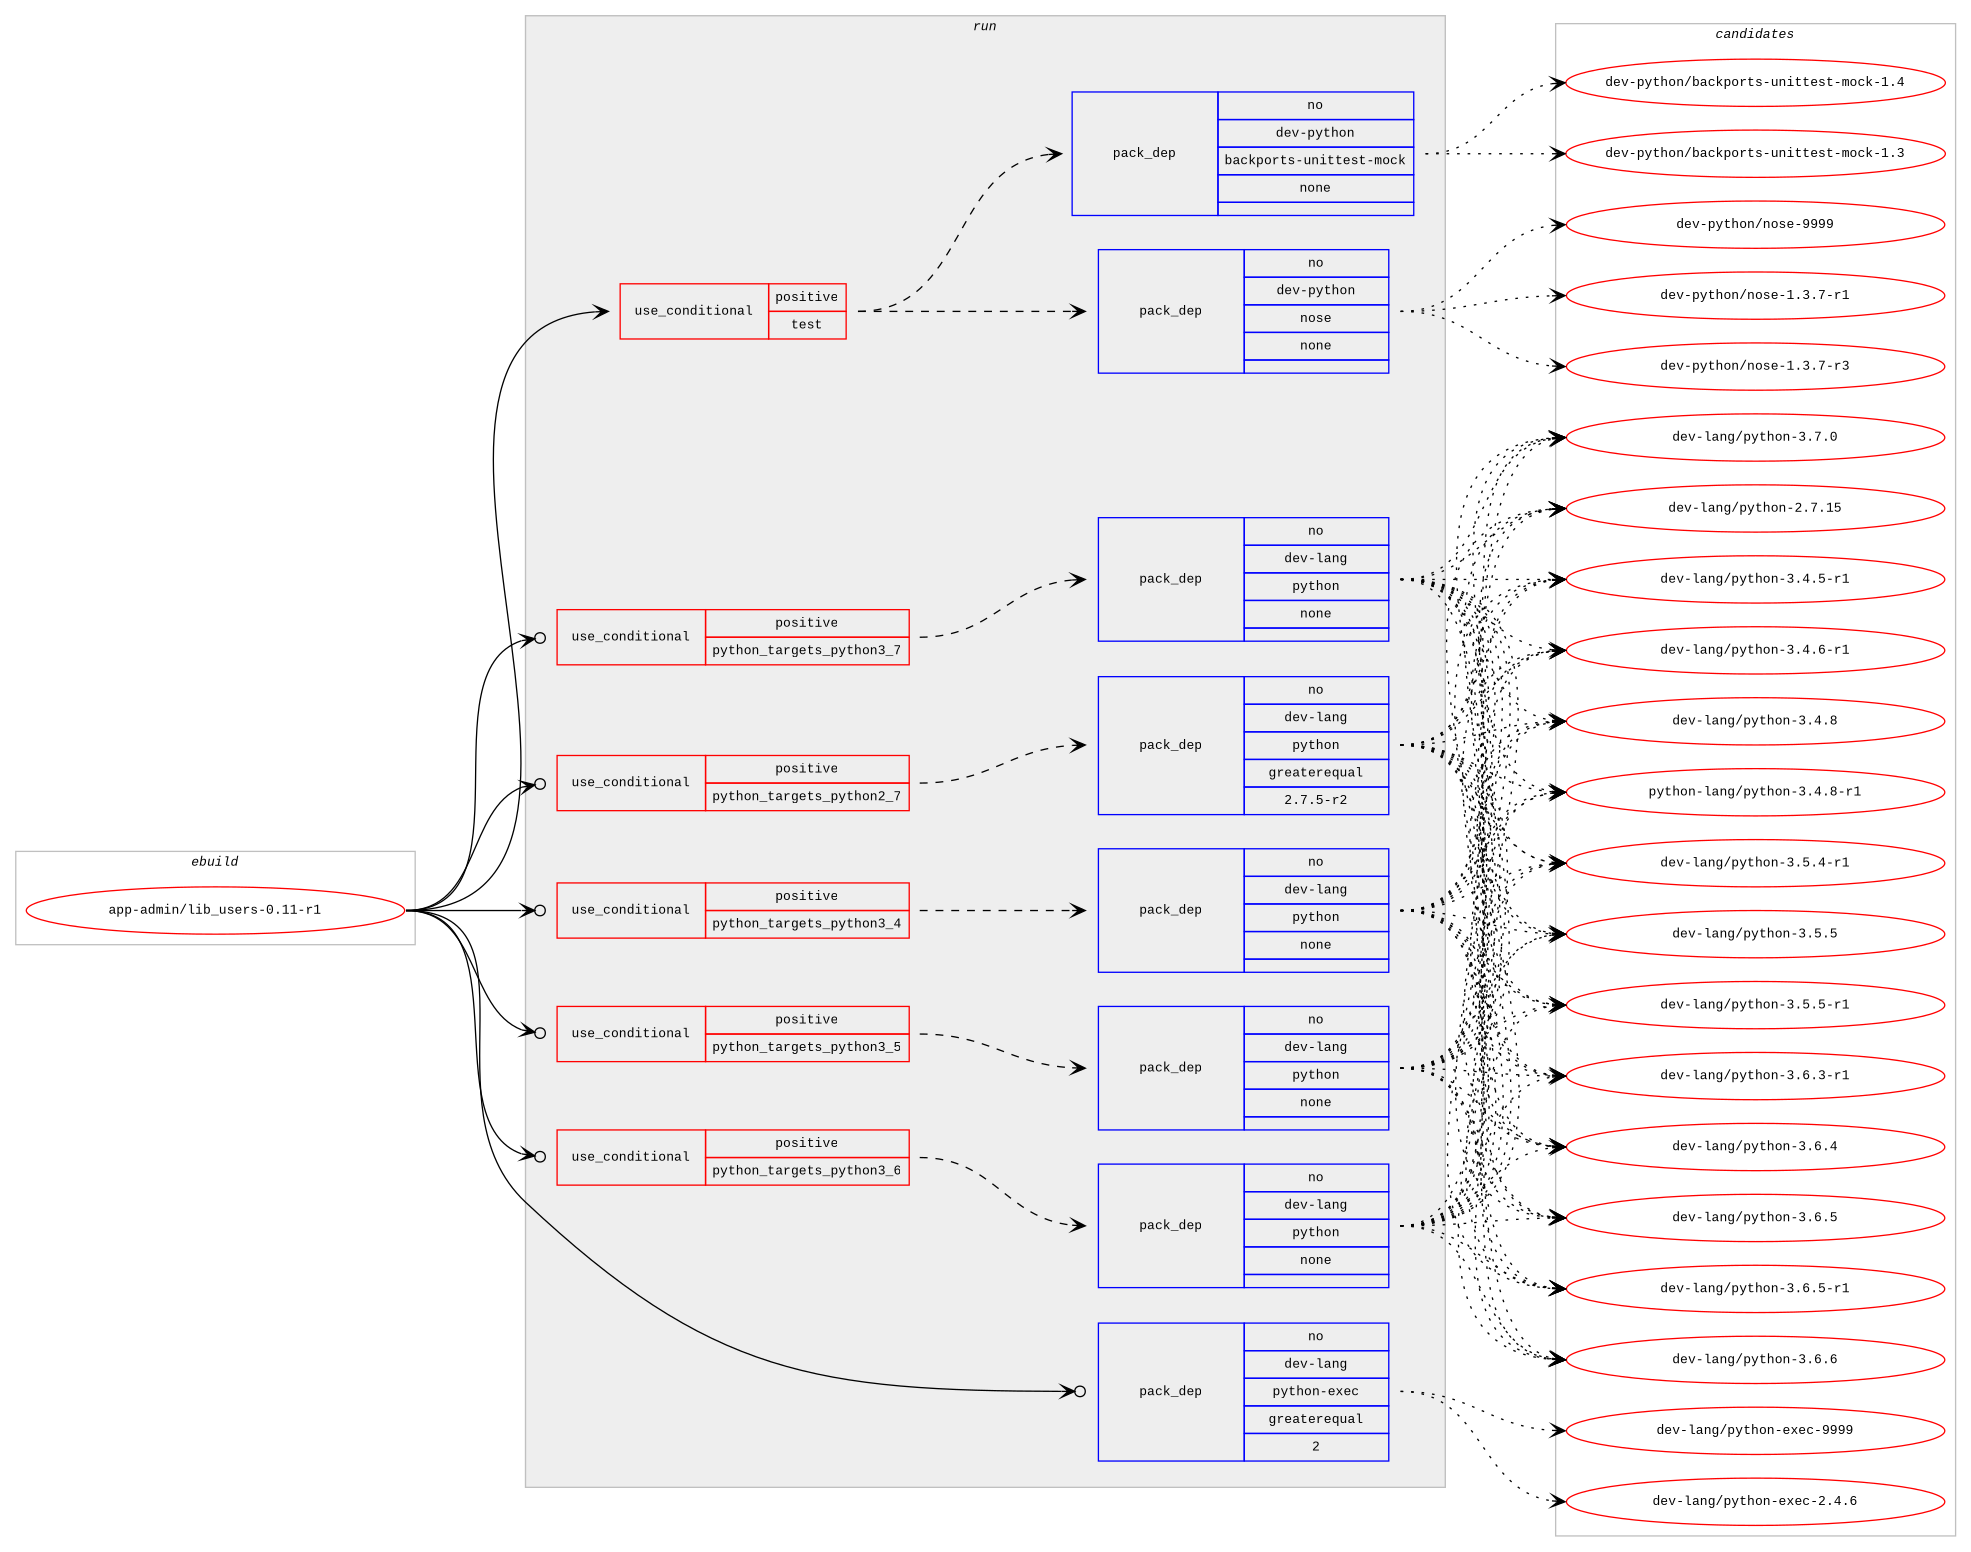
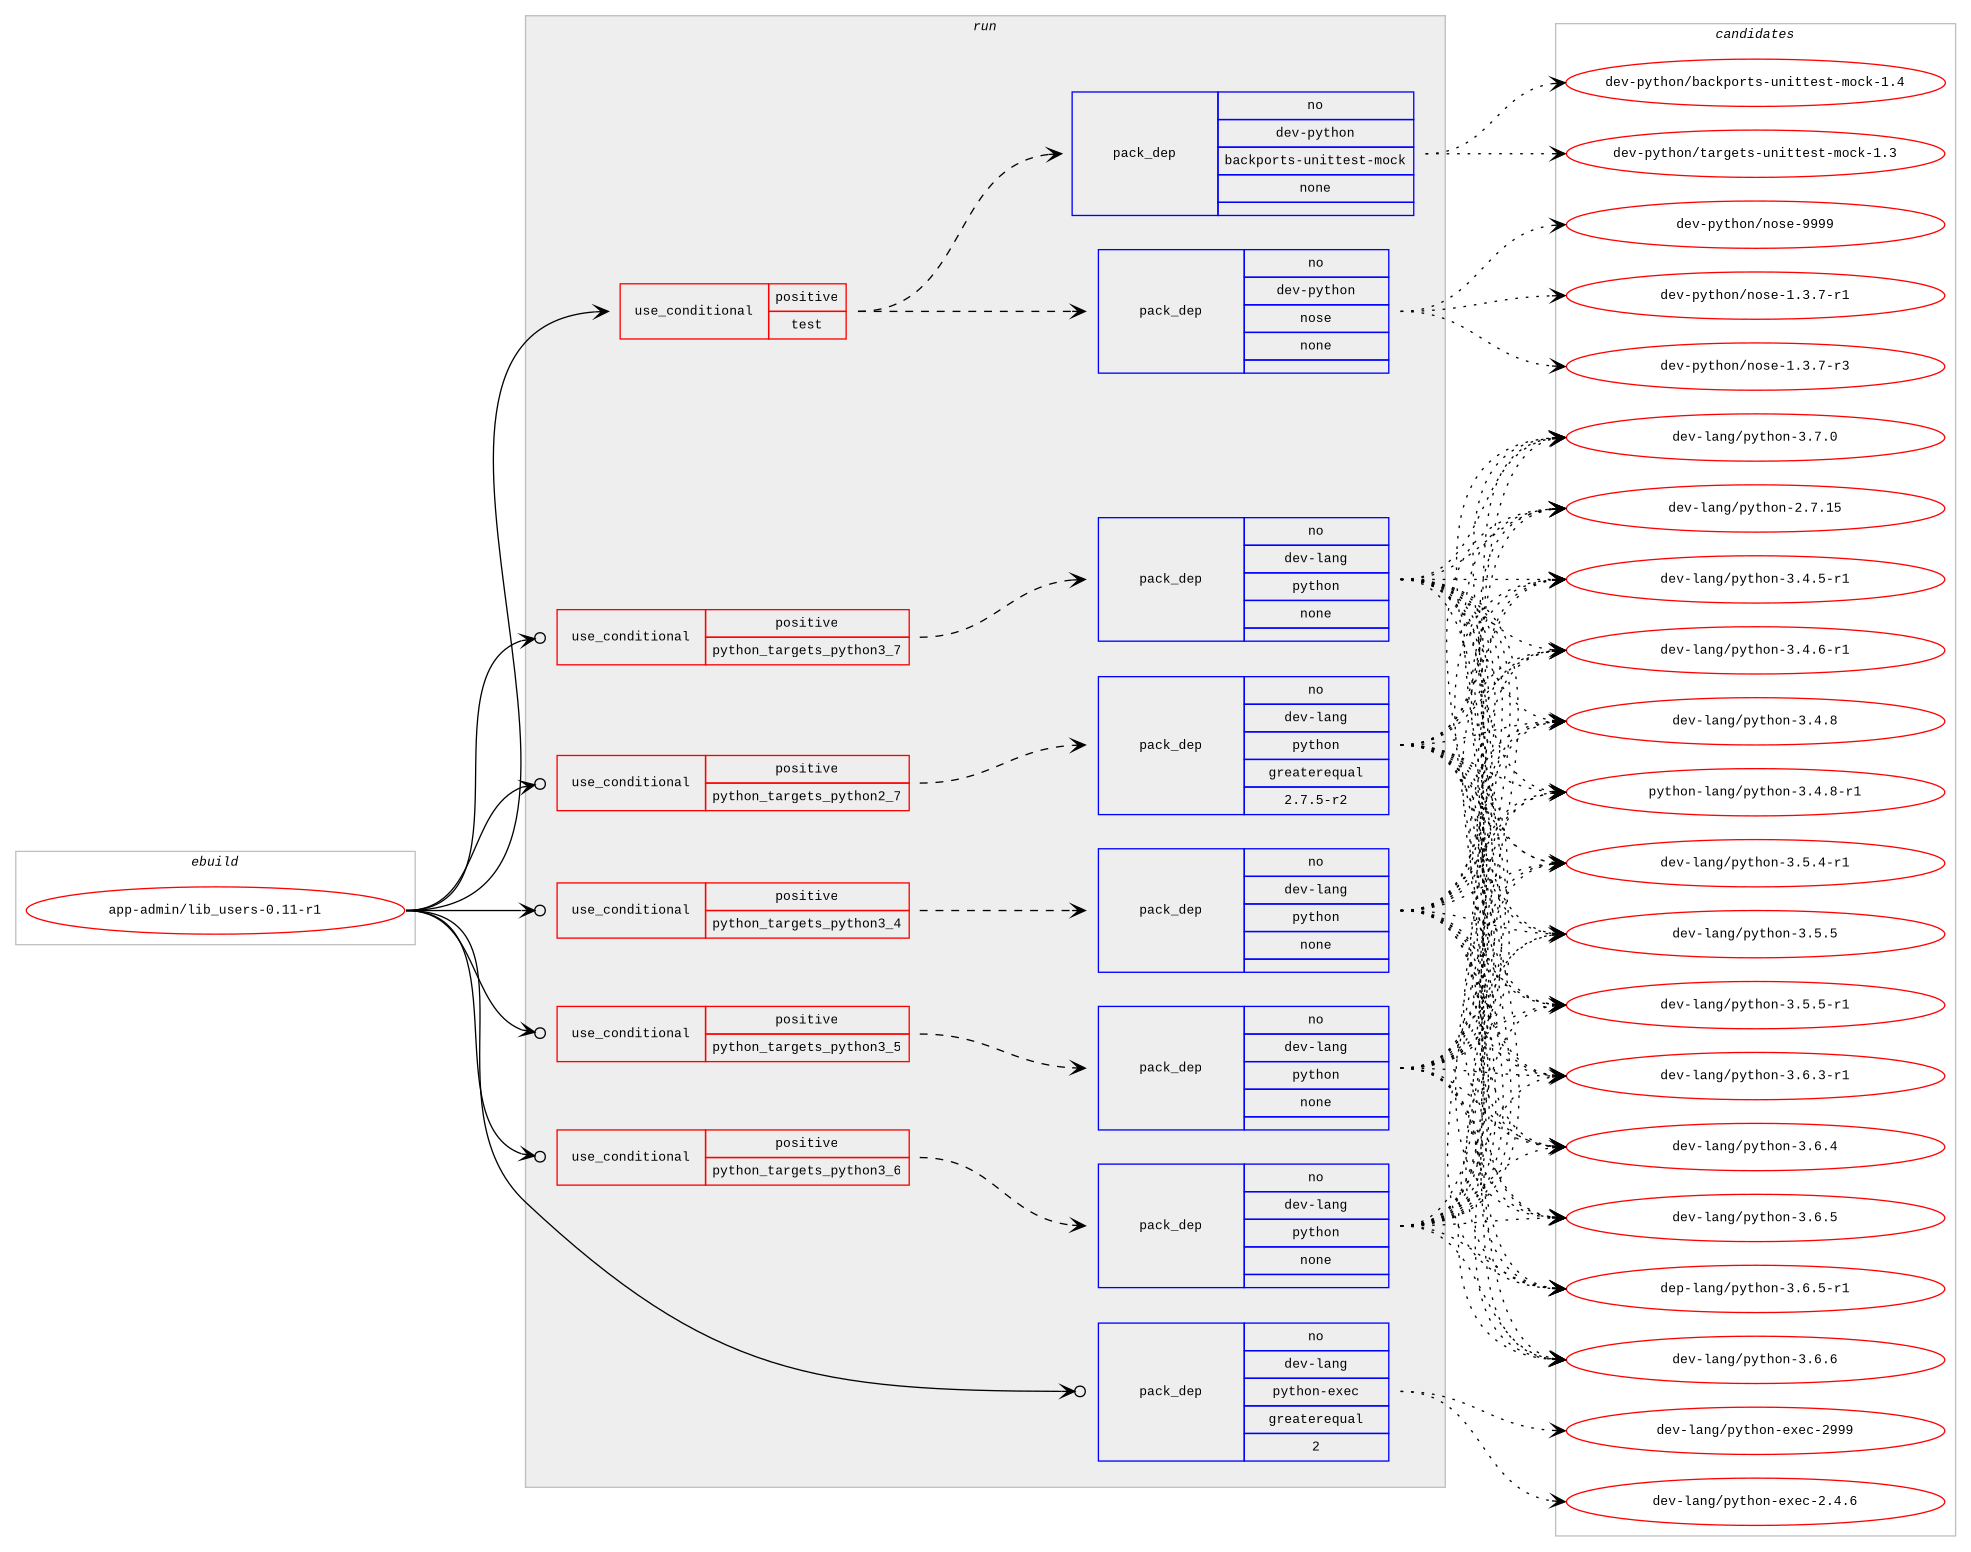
node "dev-python/backports-unittest-mock-1.3": label "dev-python/backports-unittest-mock-1.3" -> "dev-python/targets-unittest-mock-1.3"
node "dev-lang/python-3.6.5-r1": label "dev-lang/python-3.6.5-r1" -> "dep-lang/python-3.6.5-r1"
node "dev-lang/python-exec-9999": label "dev-lang/python-exec-9999" -> "dev-lang/python-exec-2999"
